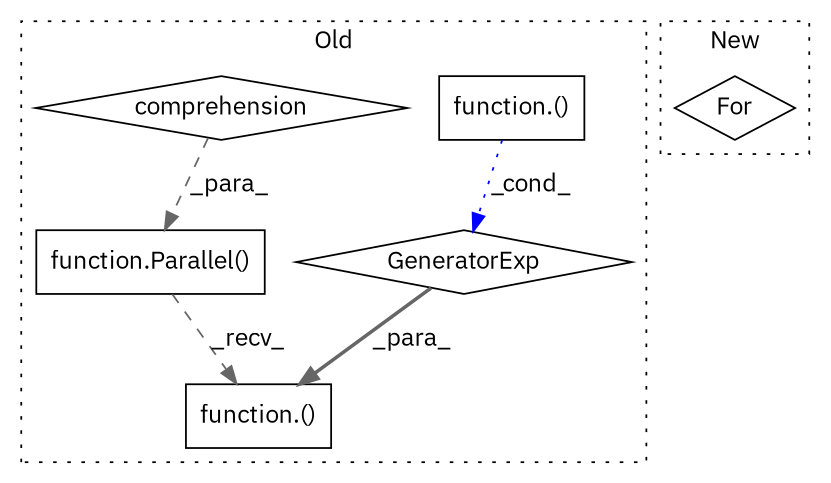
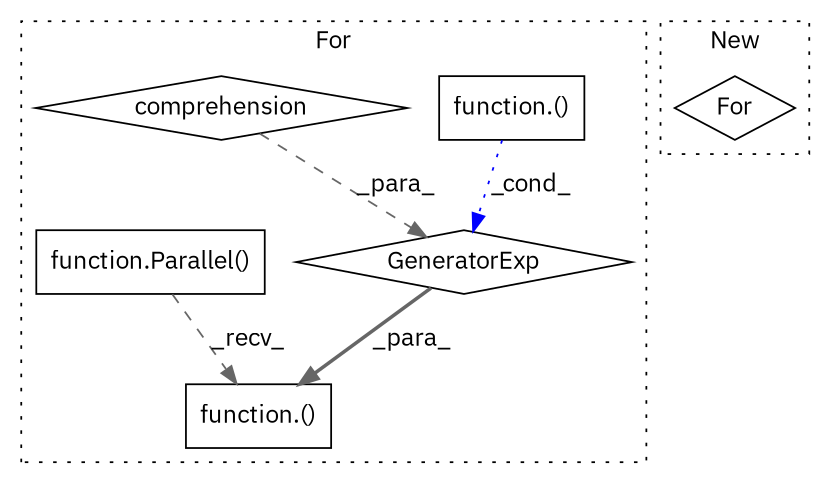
cluster "Old": label "Old" -> "For"
edge "comprehension" -> "function.Parallel()": now "comprehension" -> "GeneratorExp"
